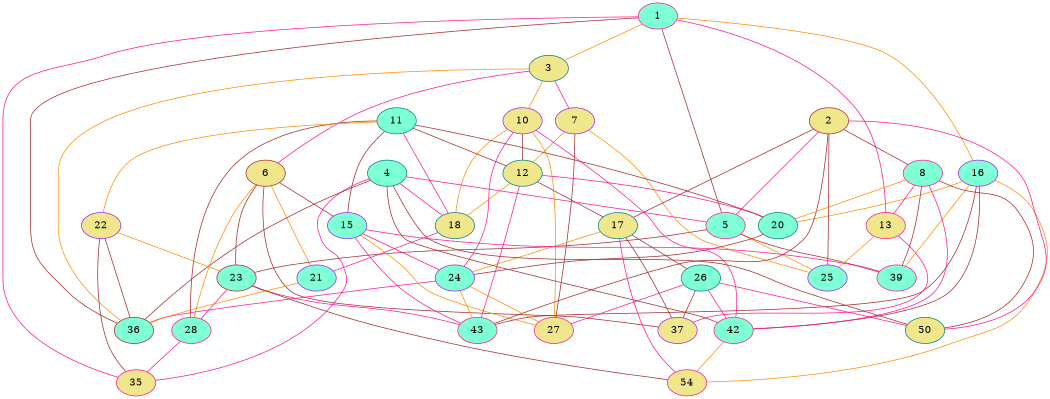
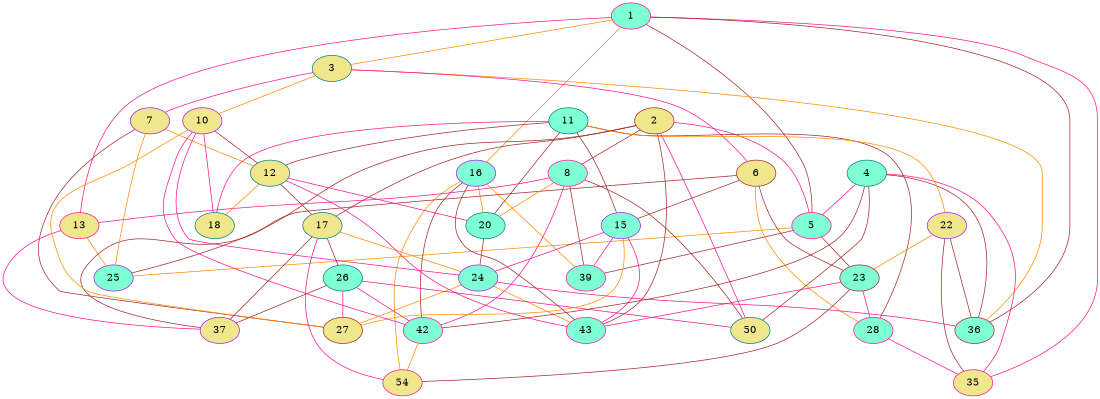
edge "10" -- "18": color darkorange -> deeppink
edge "4" -- "18": removed
node "21": removed
node "27": color deeppink -> brown
